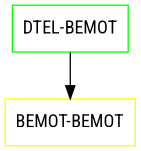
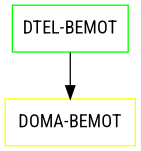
node "BEMOT-BEMOT": label "BEMOT-BEMOT" -> "DOMA-BEMOT"
